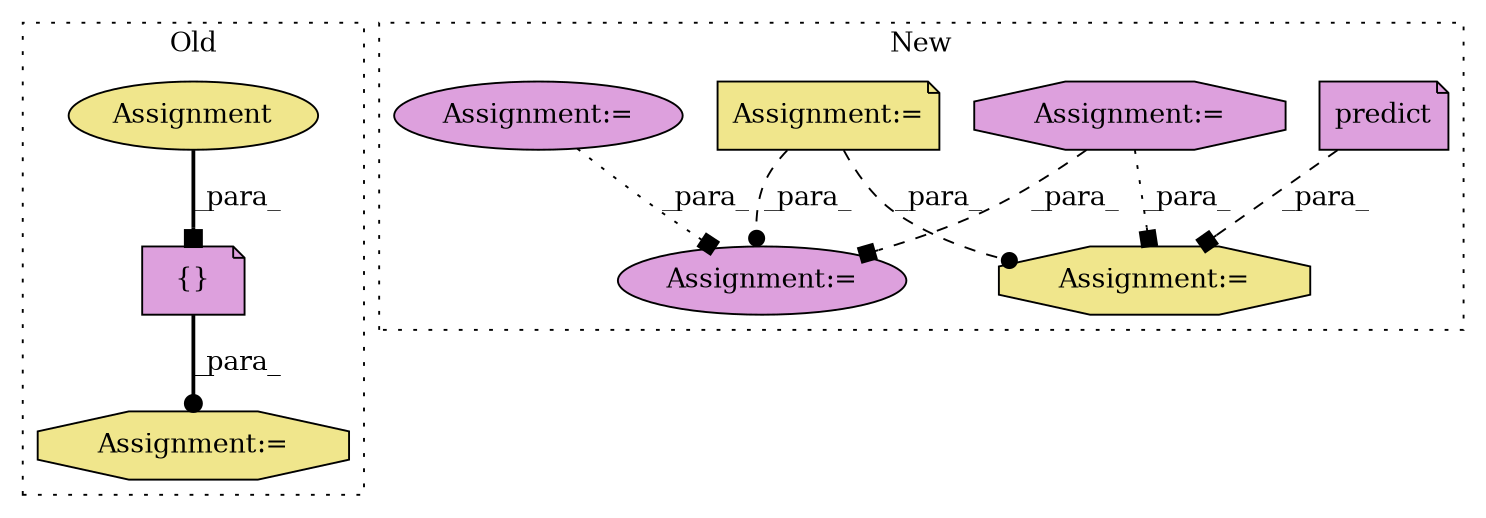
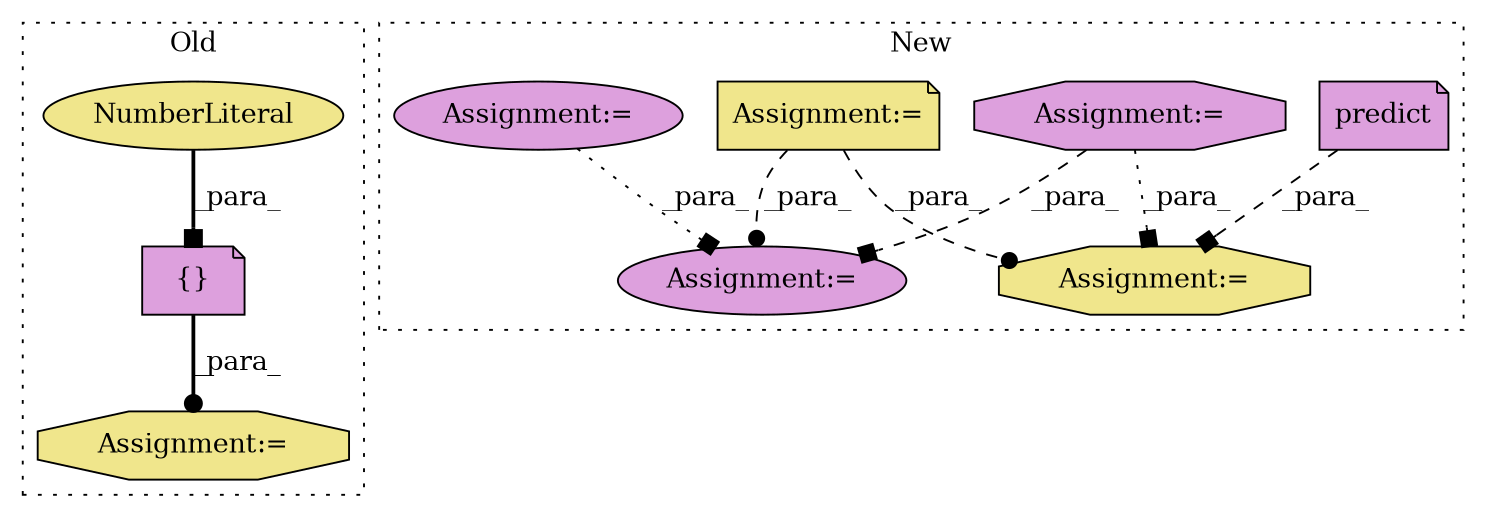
node "Assignment": label "Assignment" -> "NumberLiteral"
